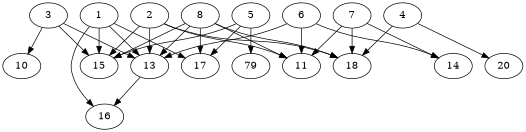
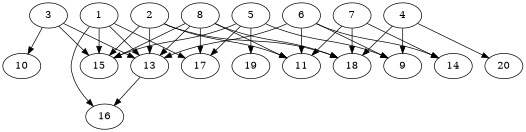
node "79": label "79" -> "19"
node "9": added
